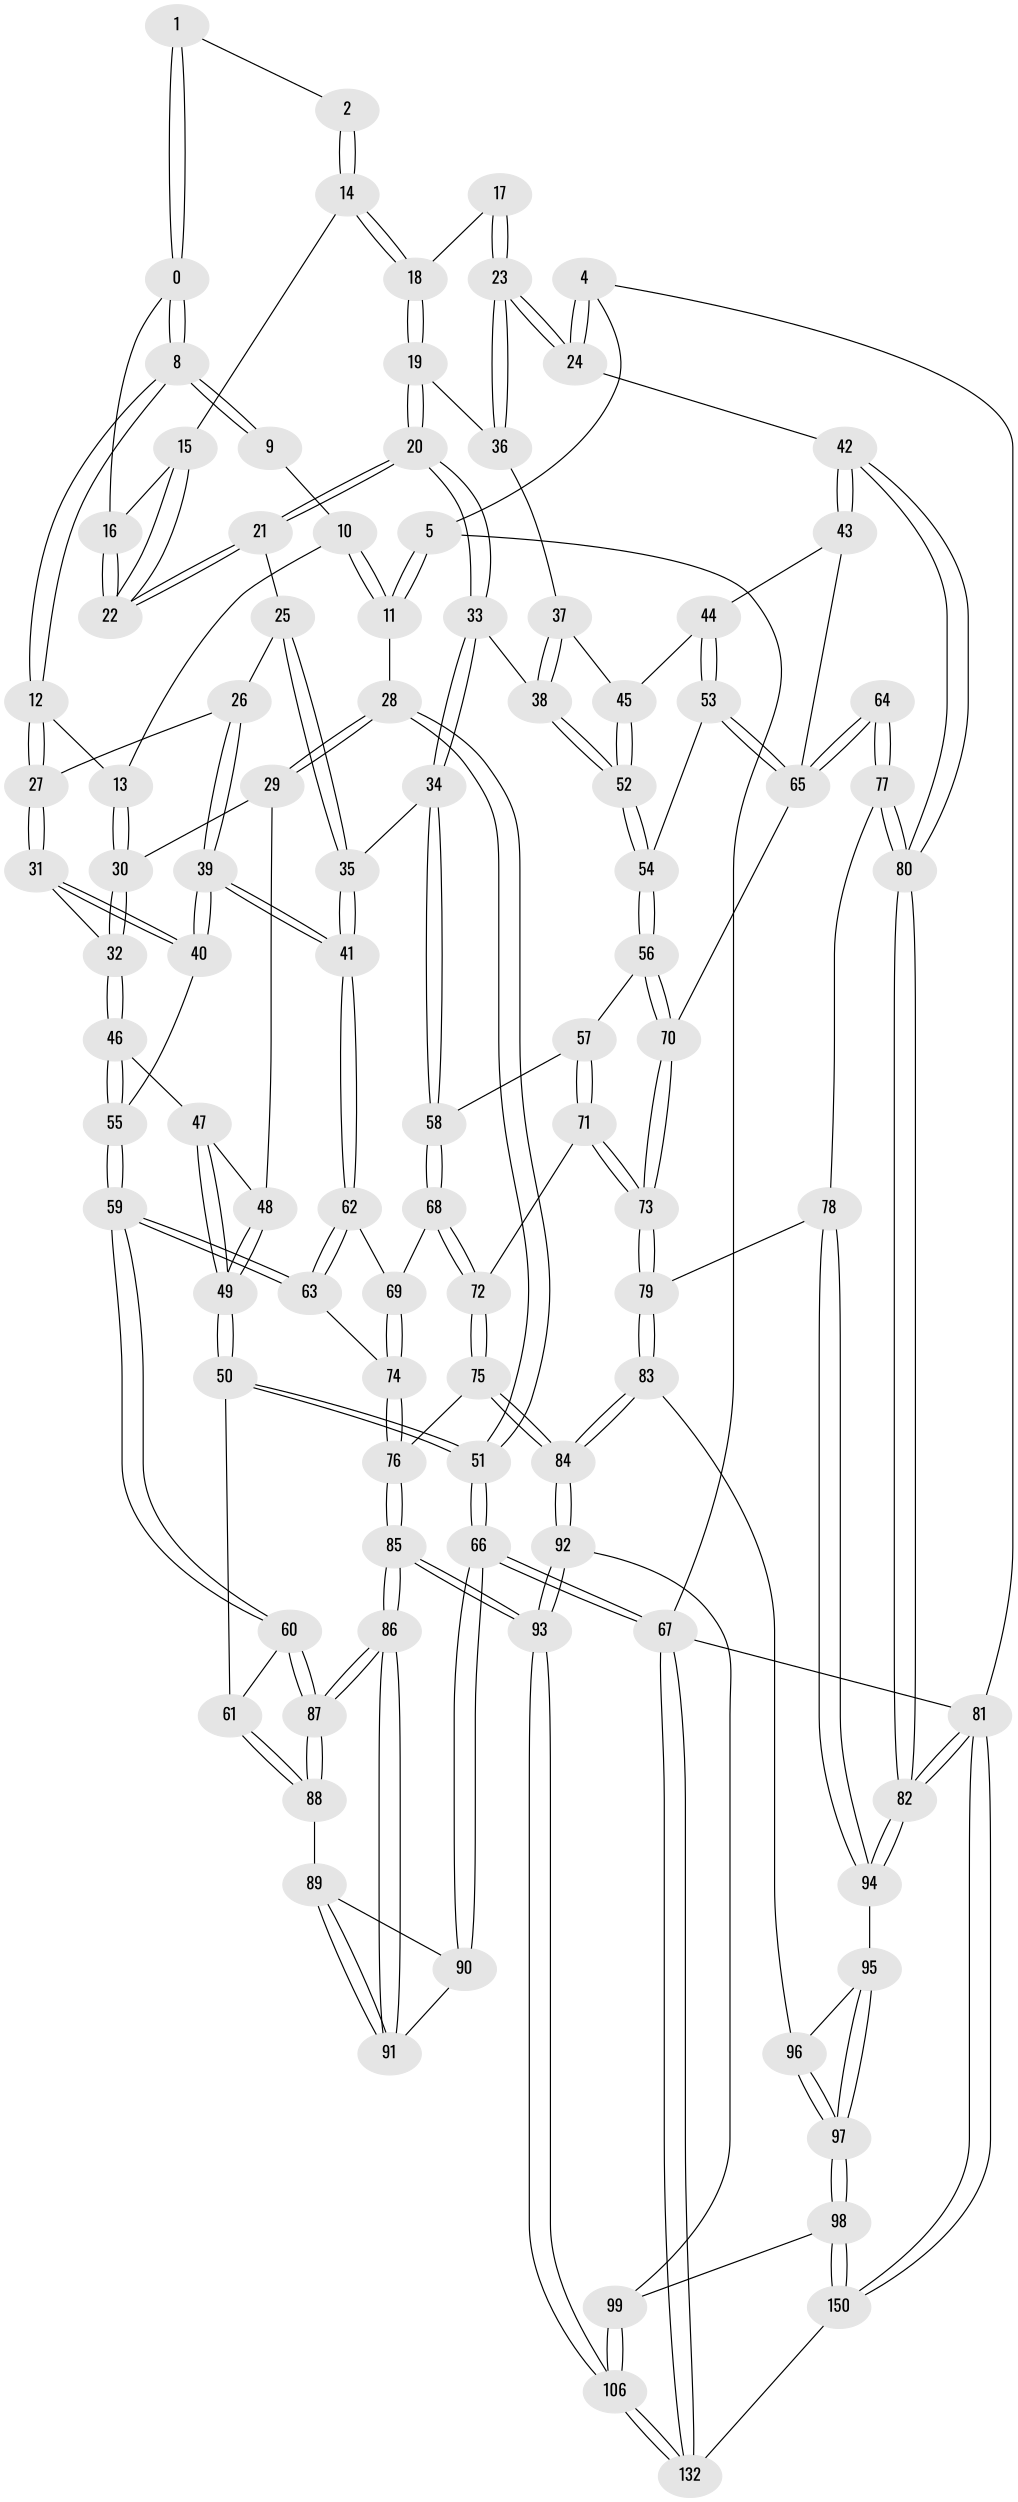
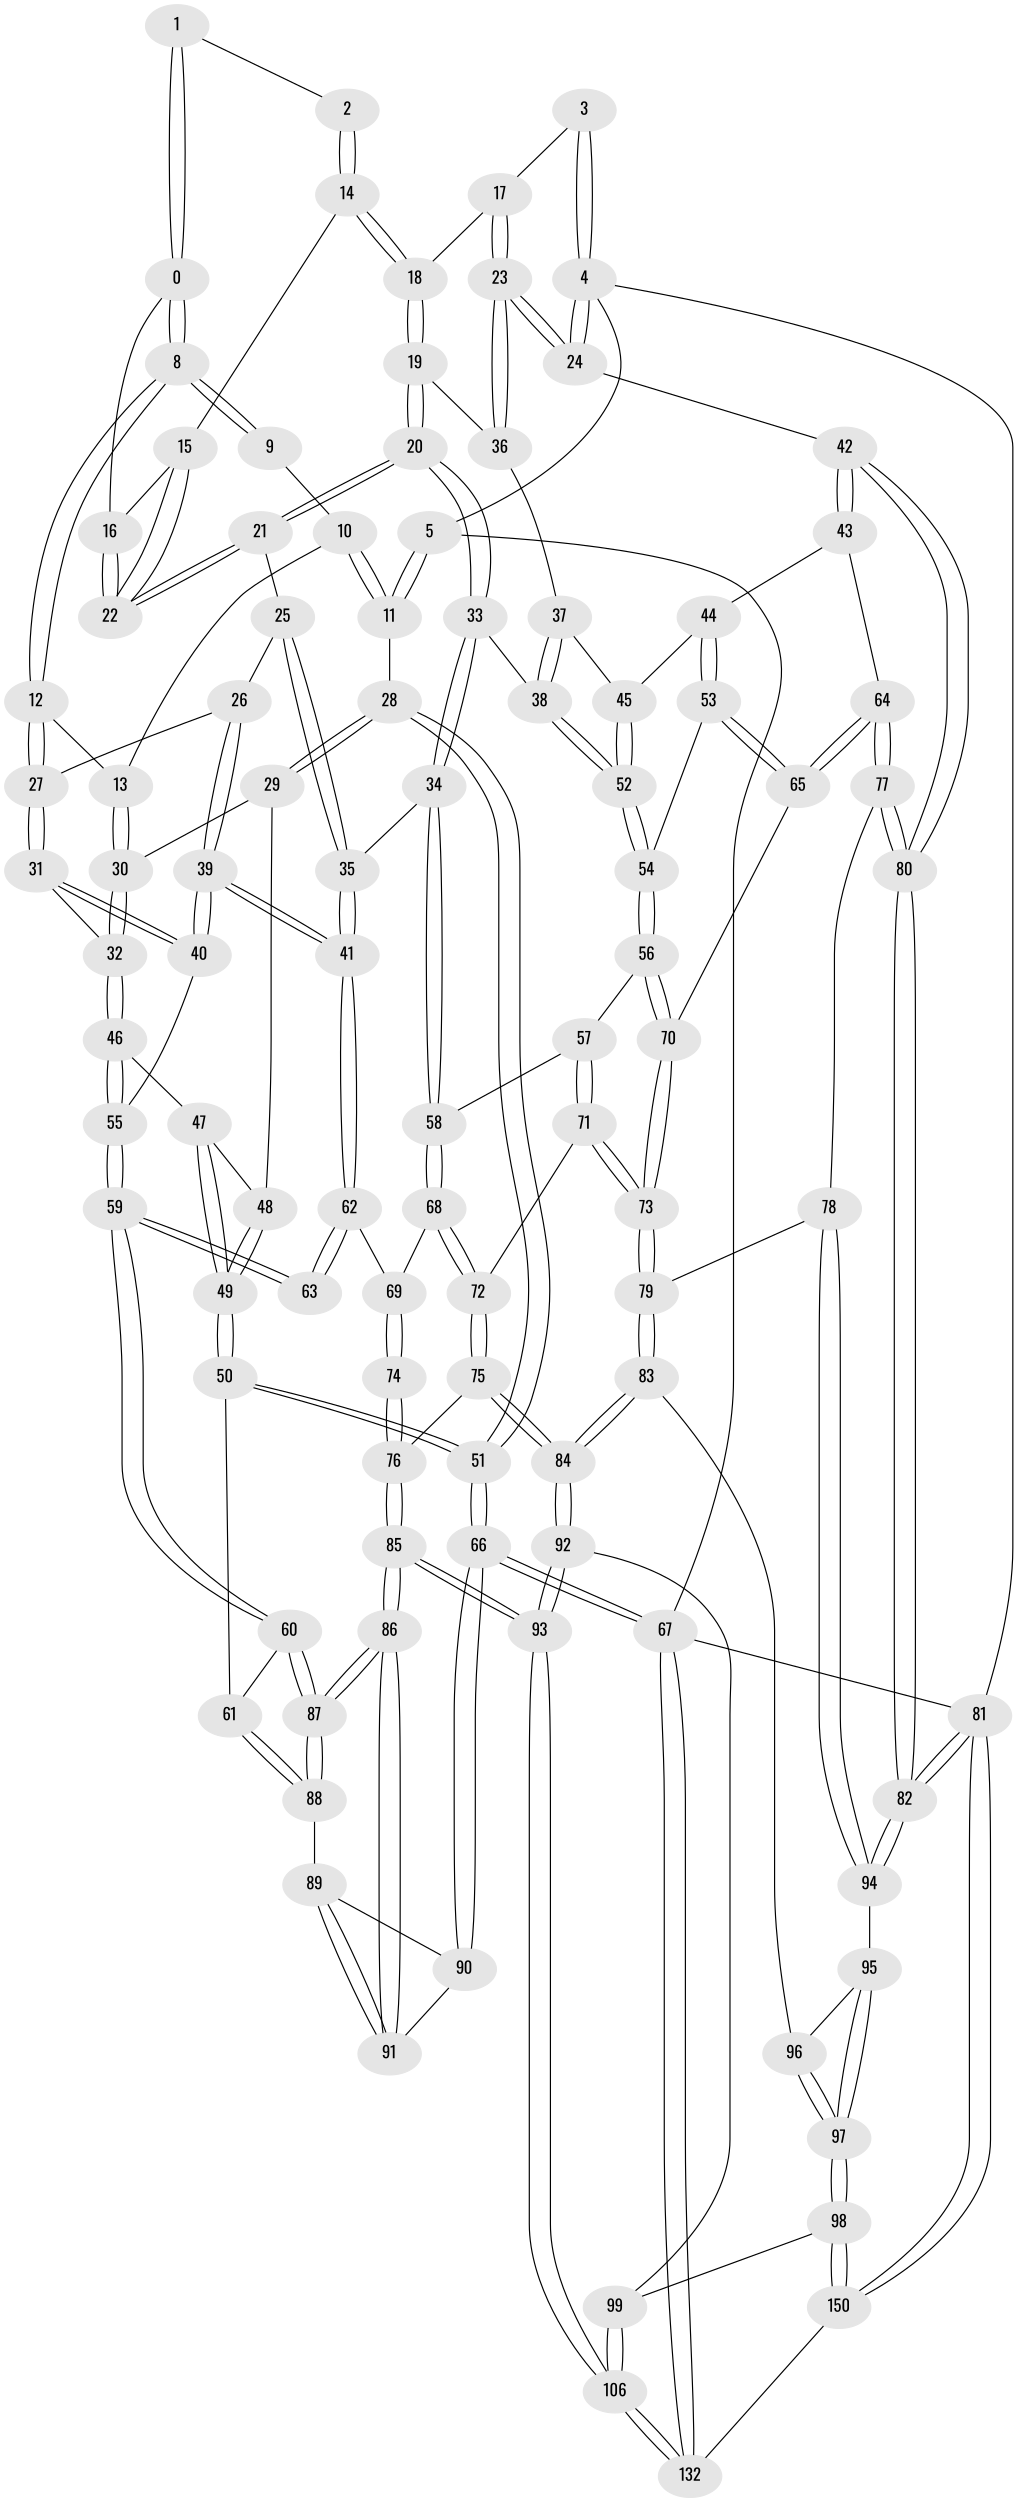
node "3": added
edge "43" -- "65": now "43" -- "64"
edge "63" -- "74": removed
